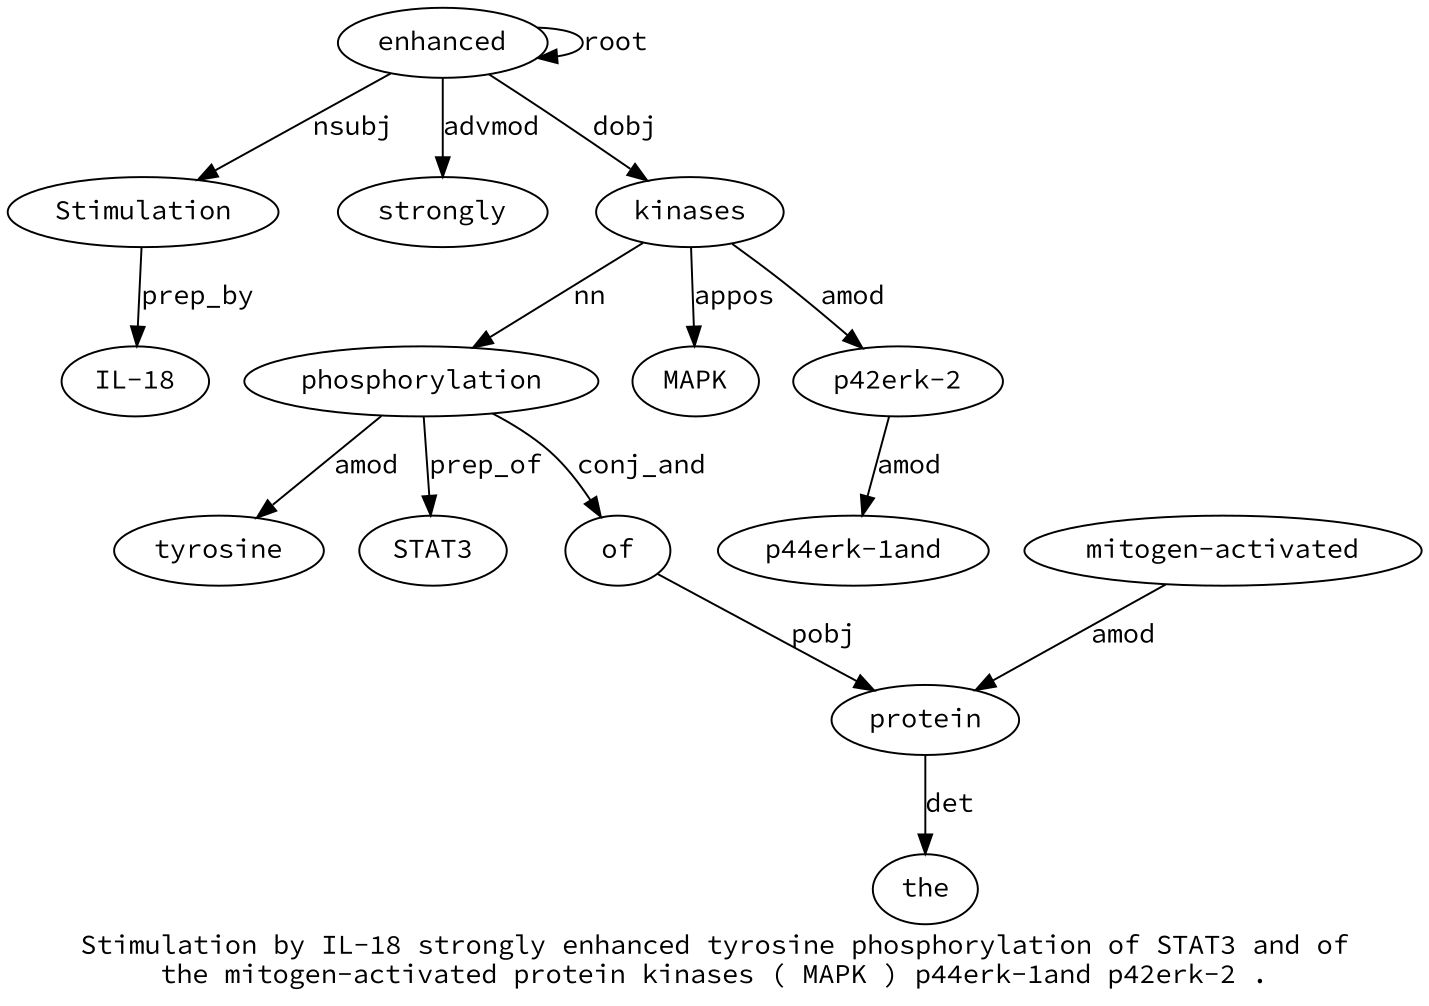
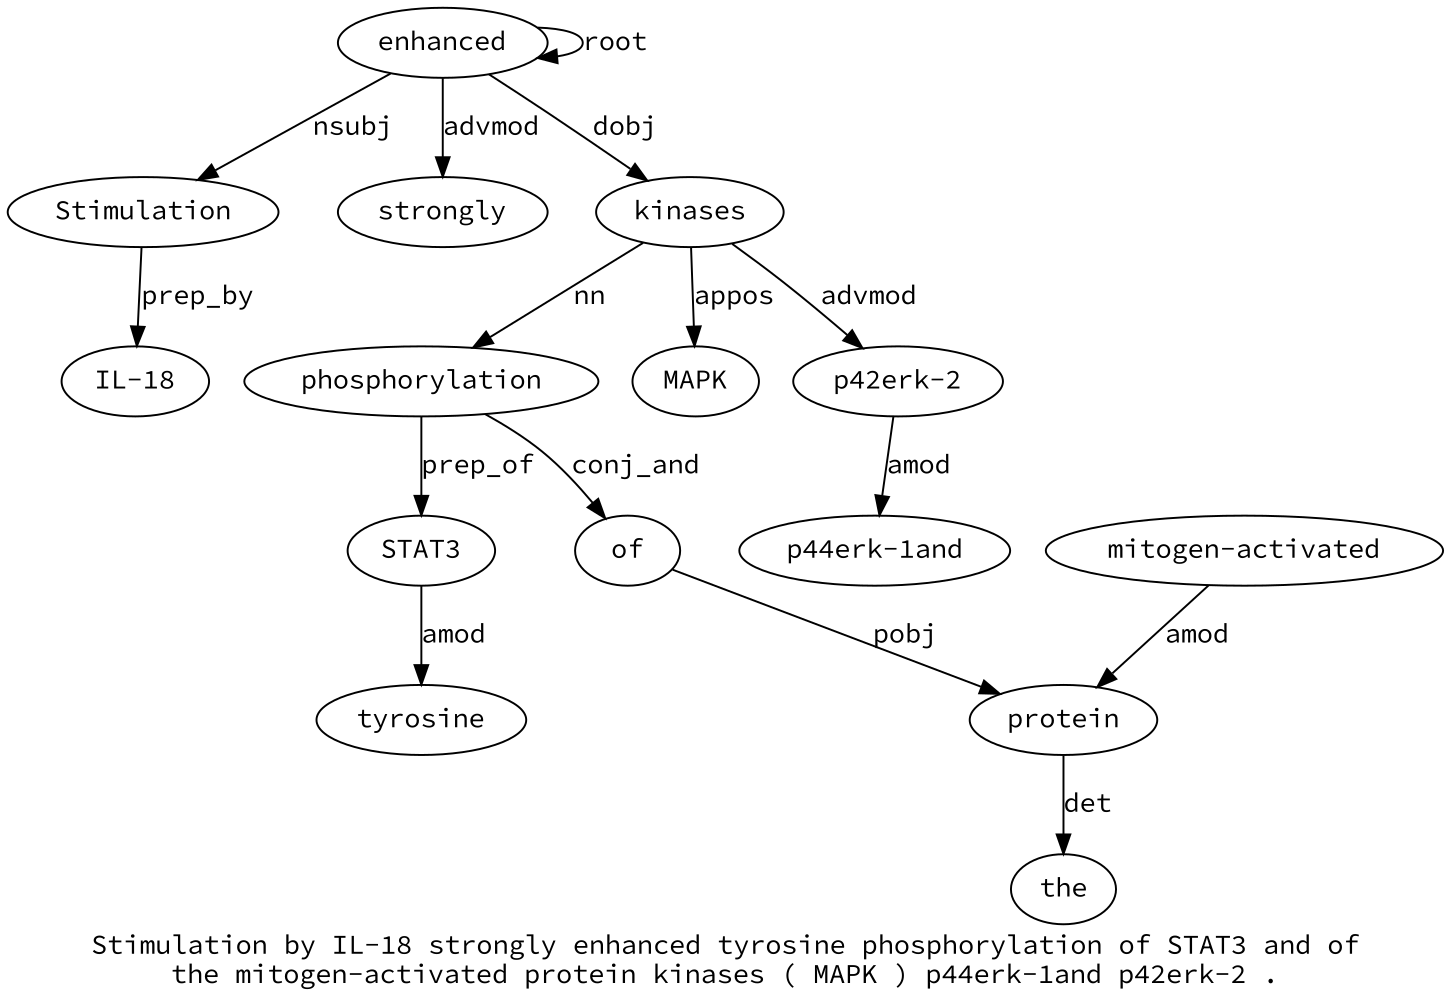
edge "kinases" -> "p42erk-2": label "amod" -> "advmod"
edge "phosphorylation" -> "tyrosine": now "STAT3" -> "tyrosine"
